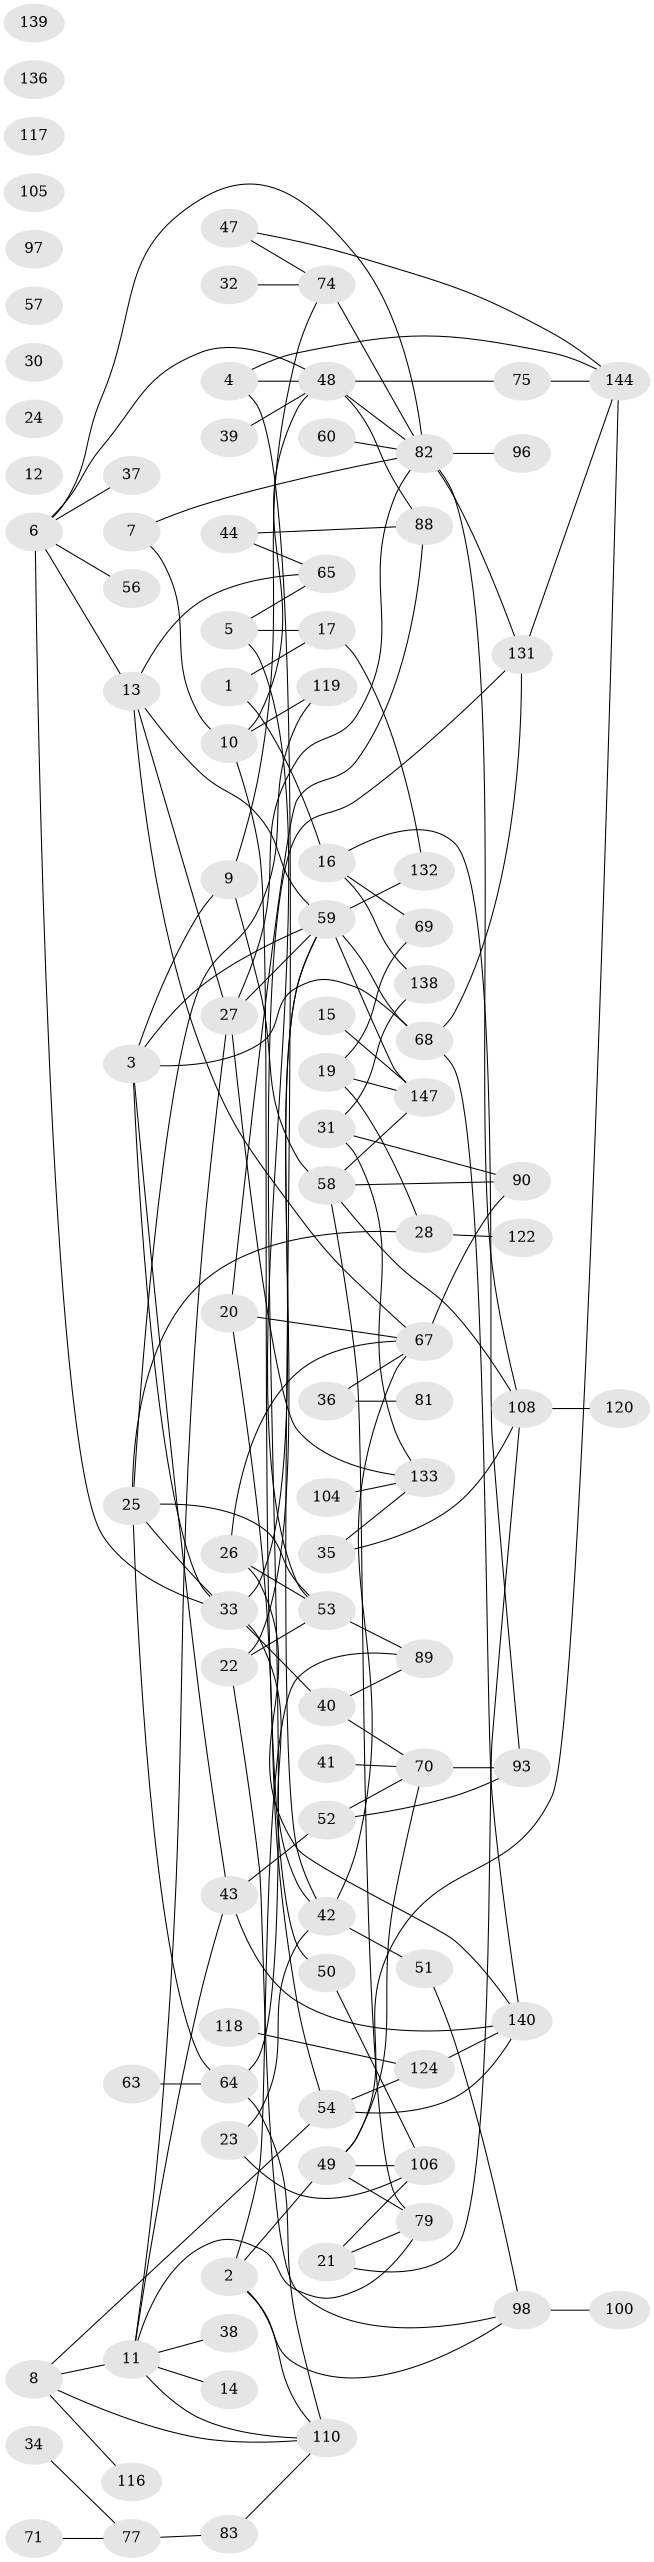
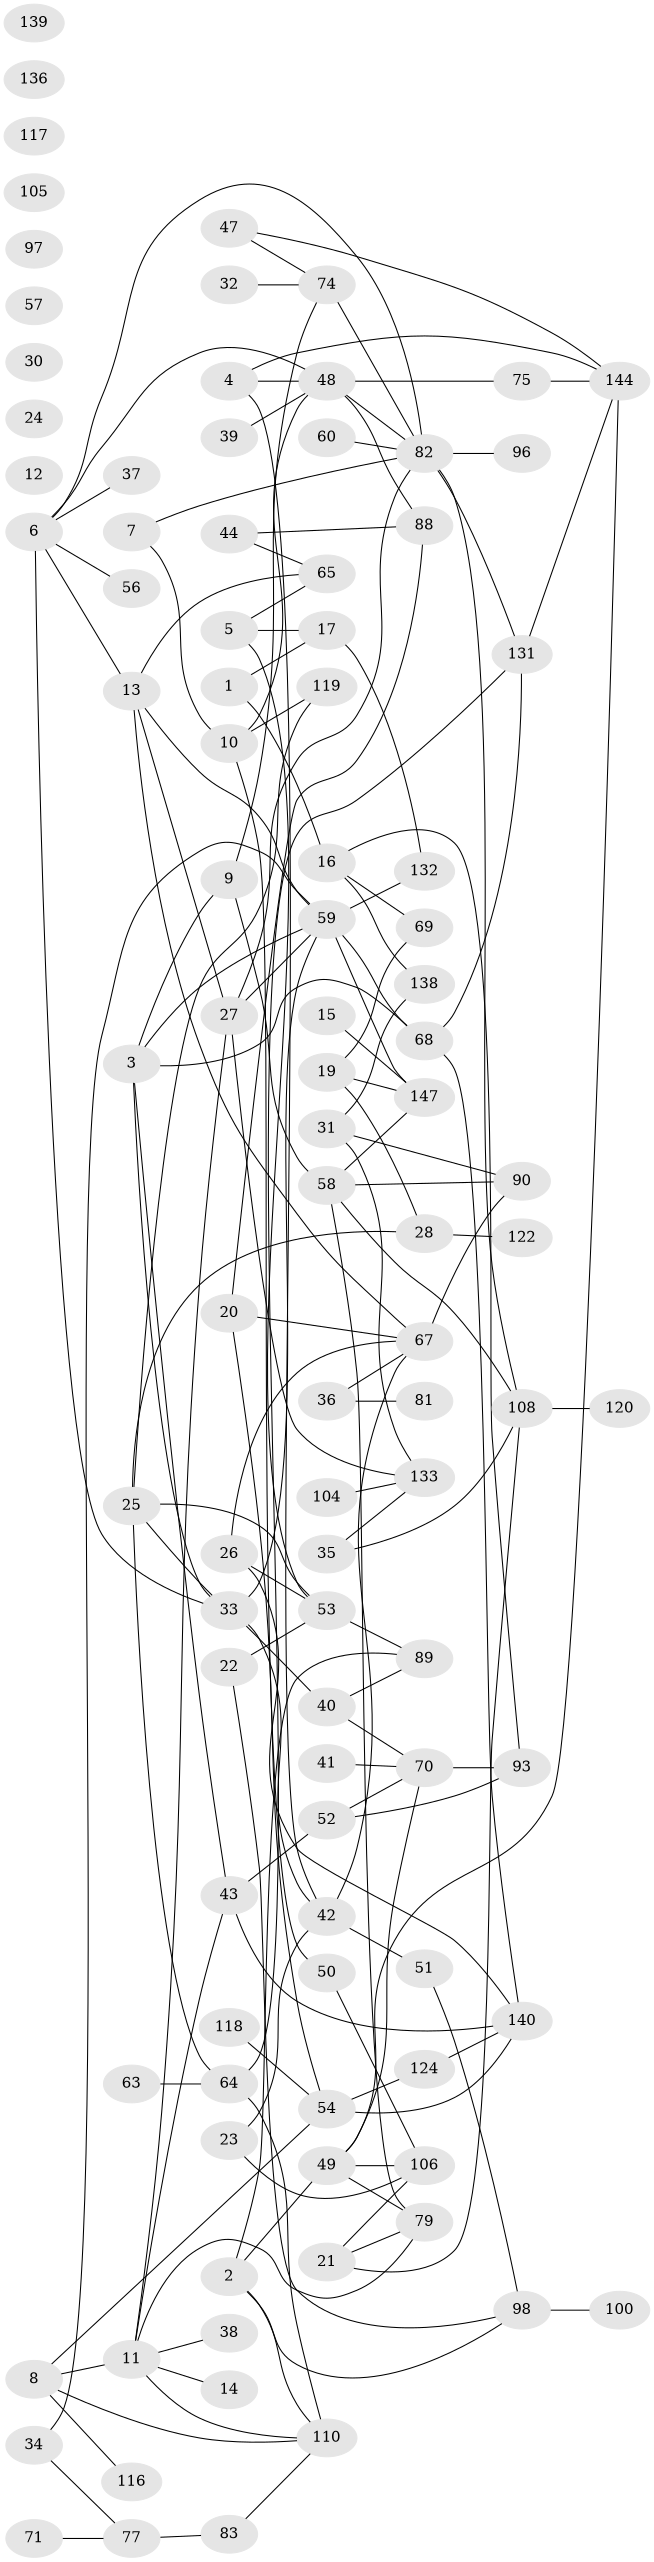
edge "59" -- "22": now "59" -- "34"
edge "118" -- "124": now "118" -- "54"
